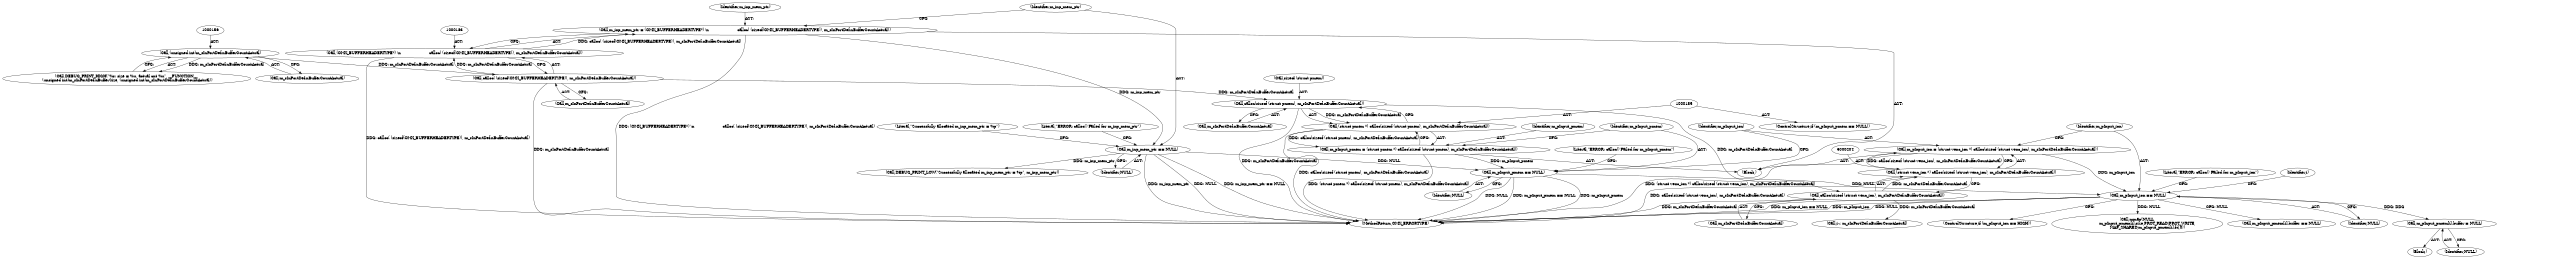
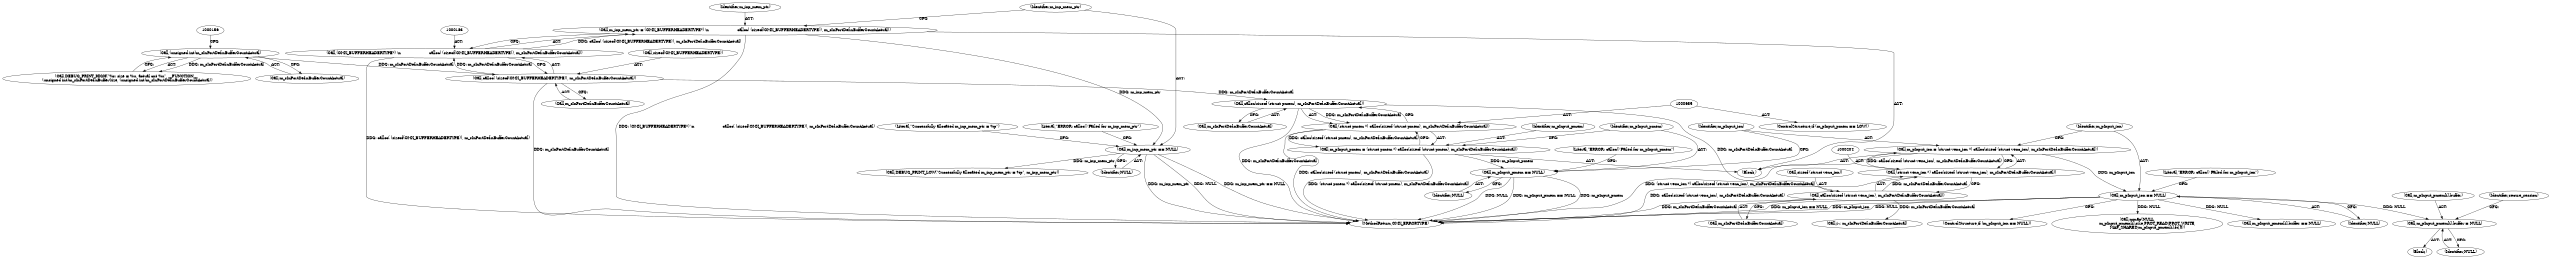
edge "1000156" -> "(Call,(unsigned int)m_sInPortDef.nBufferCountActual)": label "AST: " -> "CFG: "
node "(Call,sizeof(OMX_BUFFERHEADERTYPE))": added
node "(Call,sizeof (struct pmem))": removed
node "1000185": label "1000185" -> "1000685"
node "(ControlStructure,if (m_pInput_pmem == NULL))": label "(ControlStructure,if (m_pInput_pmem == NULL))" -> "(ControlStructure,if (m_pInput_pmem == LOW))"
node "5000204": label "5000204" -> "1000204"
edge "(Call,m_inp_mem_ptr == NULL)" -> "(Call,m_pInput_pmem == NULL)": removed, label "DDG: NULL"
node "(Call,sizeof (struct venc_ion))": added
node "(Identifier,i)": removed
edge "(Call,m_pInput_pmem == NULL)" -> "(Call,m_pInput_ion == NULL)": removed, label "DDG: NULL"
node "(Call,m_pInput_pmem[i].buffer)": added
node "(Identifier,secure_session)": added
edge "(Call,m_pInput_ion == NULL)" -> "(Call,m_pInput_pmem[i].buffer == NULL)": label "CFG: NULL" -> "DDG: NULL"
edge "(Call,m_pInput_ion == NULL)" -> "(Call,m_pInput_pmem[i].buffer = NULL)": label "DDG: DDG" -> "DDG: NULL"
node "(ControlStructure,if (m_pInput_ion == HIGH))": label "(ControlStructure,if (m_pInput_ion == HIGH))" -> "(ControlStructure,if (m_pInput_ion == NULL))"
